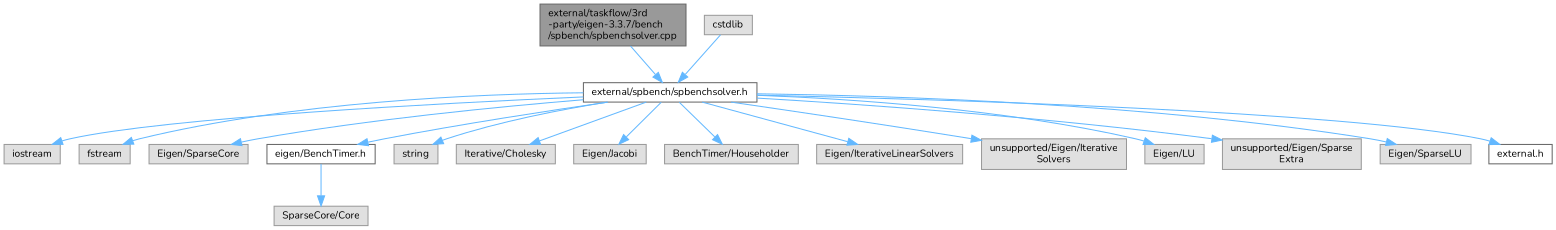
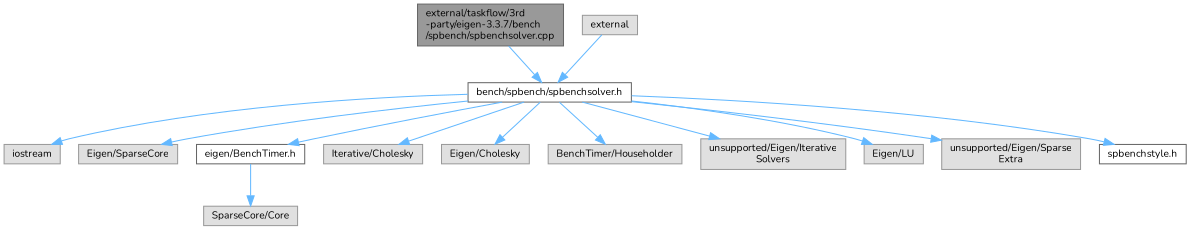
node "cstdlib": label "cstdlib" -> "external"
node "external/spbench/spbenchsolver.h": label "external/spbench/spbenchsolver.h" -> "bench/spbench/spbenchsolver.h"
node "fstream": removed
node "string": removed
node "Eigen/Jacobi": label "Eigen/Jacobi" -> "Eigen/Cholesky"
node "Eigen/IterativeLinearSolvers": removed
node "Eigen/SparseLU": removed
node "external.h": label "external.h" -> "spbenchstyle.h"
